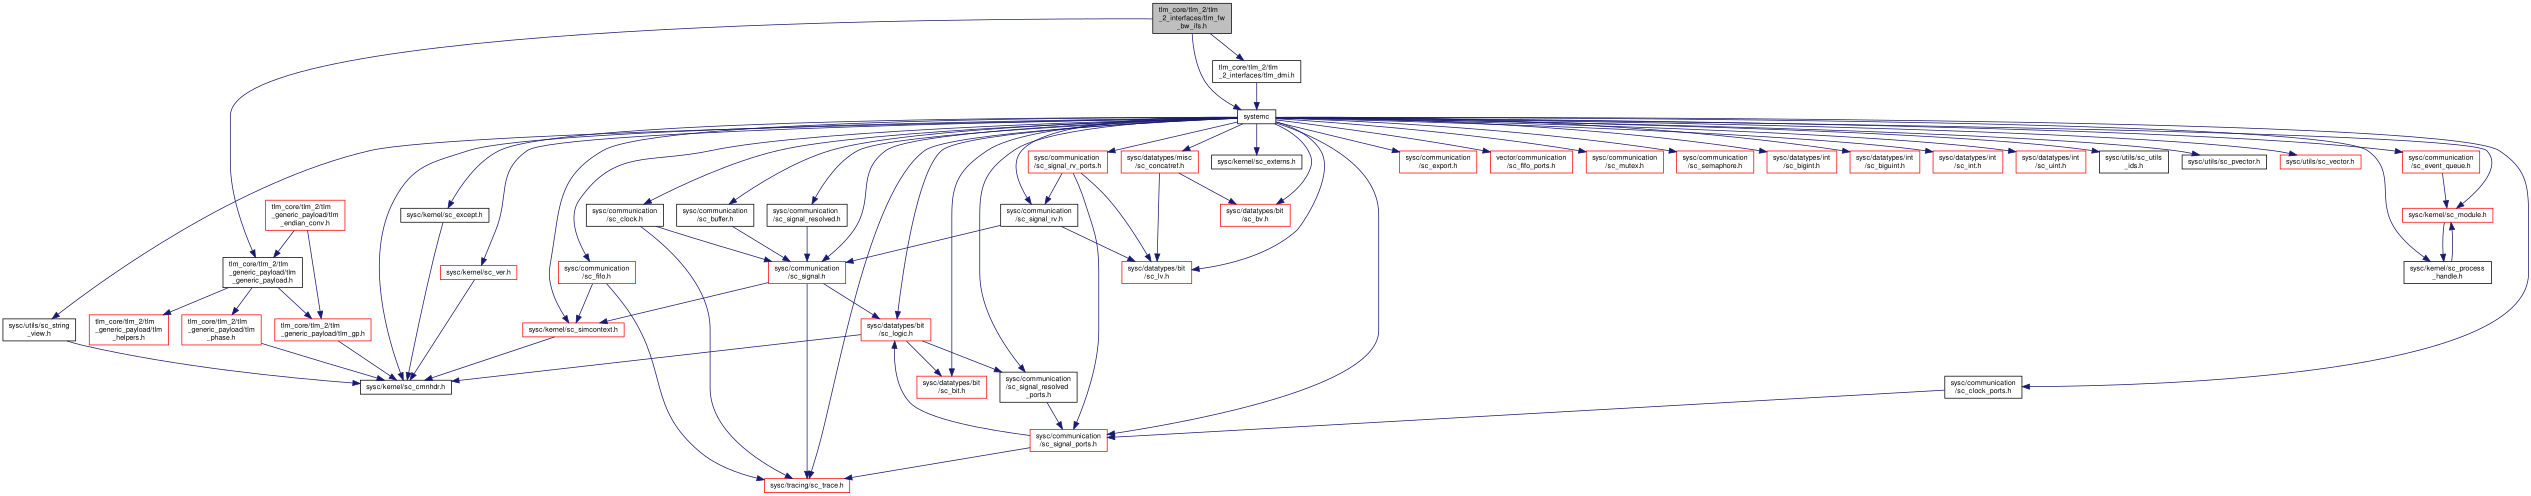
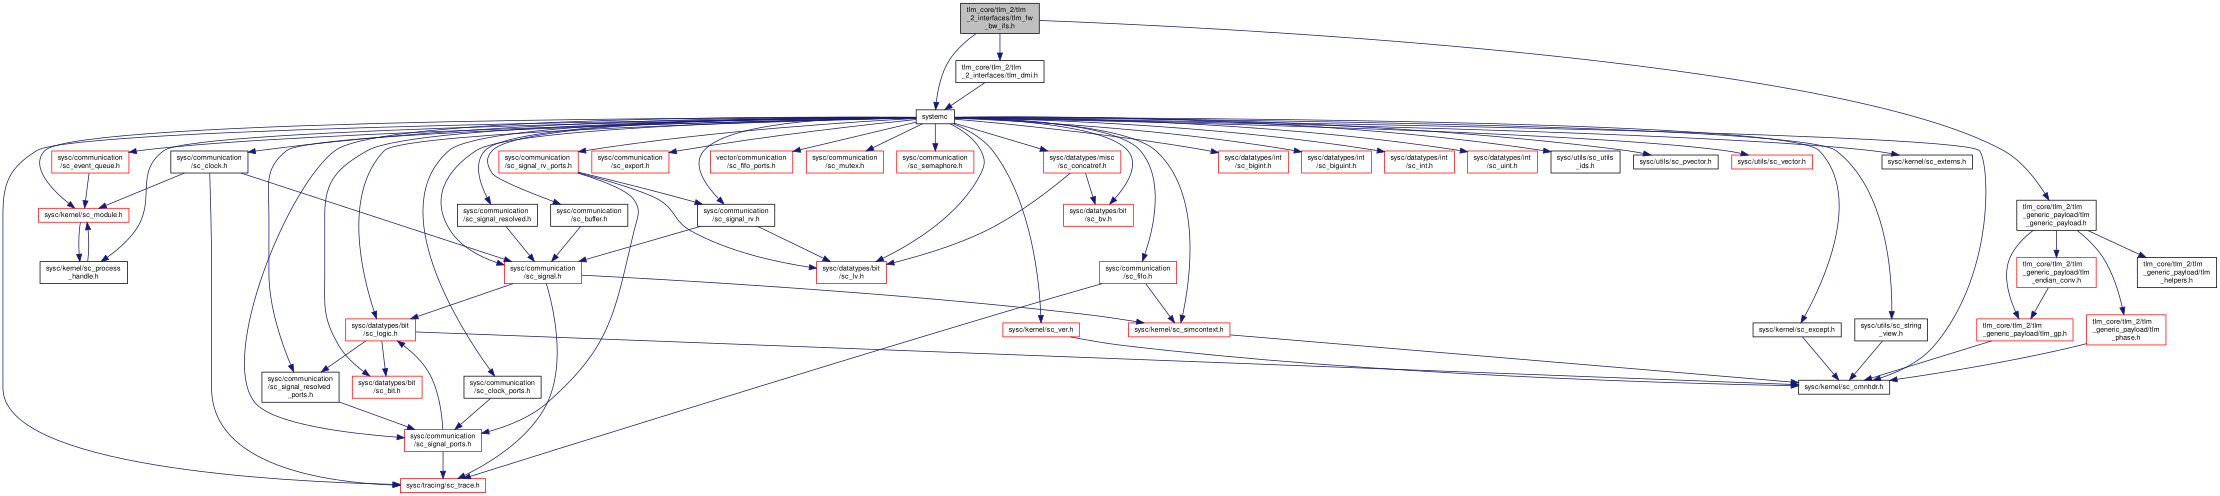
edge "sysc/communication /sc_clock.h" -> "sysc/kernel/sc_module.h": added
edge "tlm_core/tlm_2/tlm _generic_payload/tlm _endian_conv.h" -> "tlm_core/tlm_2/tlm _generic_payload/tlm _generic_payload.h": reversed
node "tlm_core/tlm_2/tlm _generic_payload/tlm _helpers.h": color red -> black
